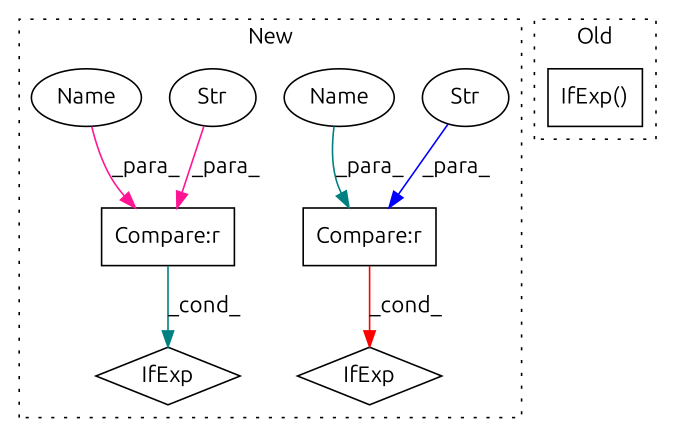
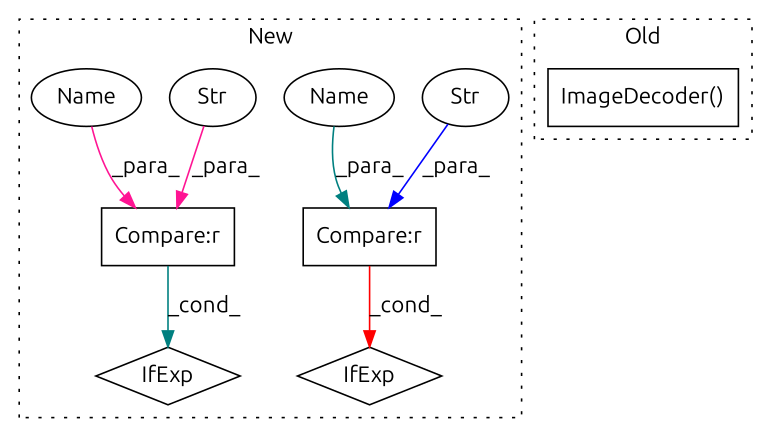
node "IfExp()": label "IfExp()" -> "ImageDecoder()"
